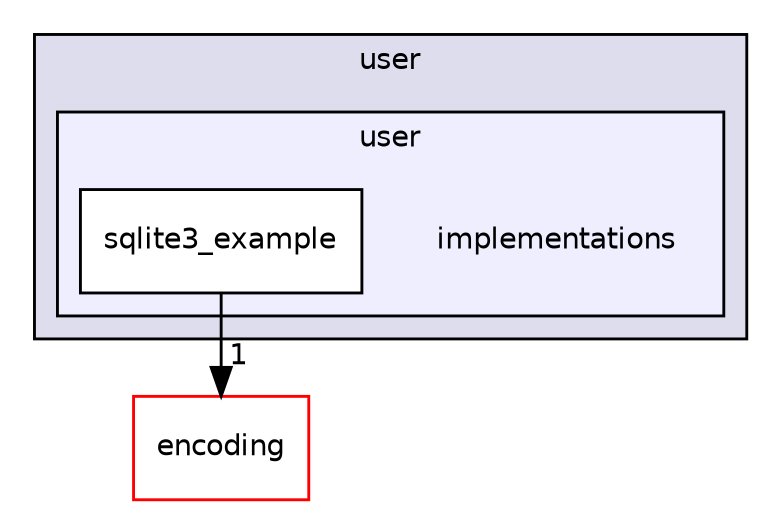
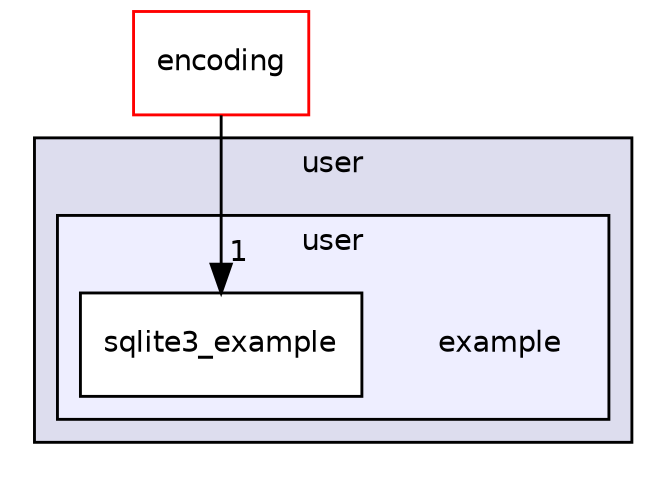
node "implementations": label "implementations" -> "example"
edge "sqlite3_example" -> "encoding": reversed
